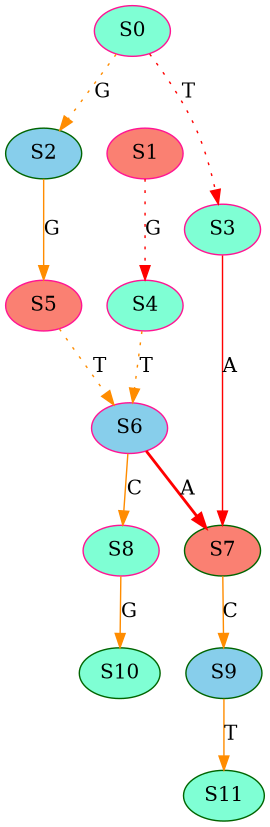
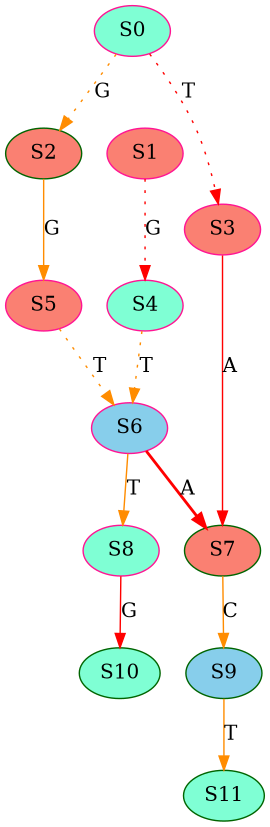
node "S2": fillcolor skyblue -> salmon
node "S3": fillcolor aquamarine -> salmon
edge "S6" -> "S8": label "C" -> "T"
edge "S8" -> "S10": color darkorange -> red
